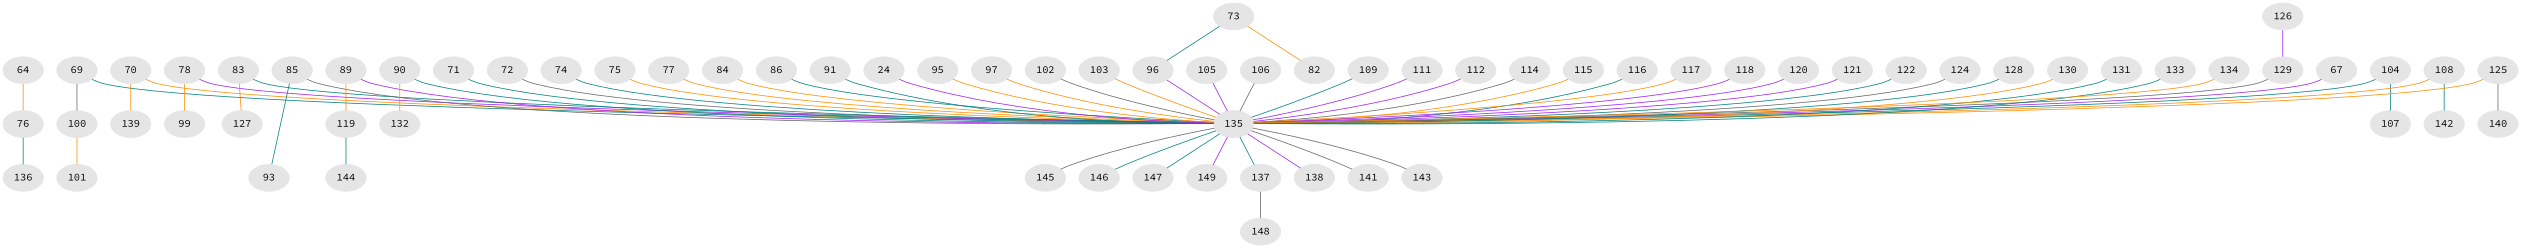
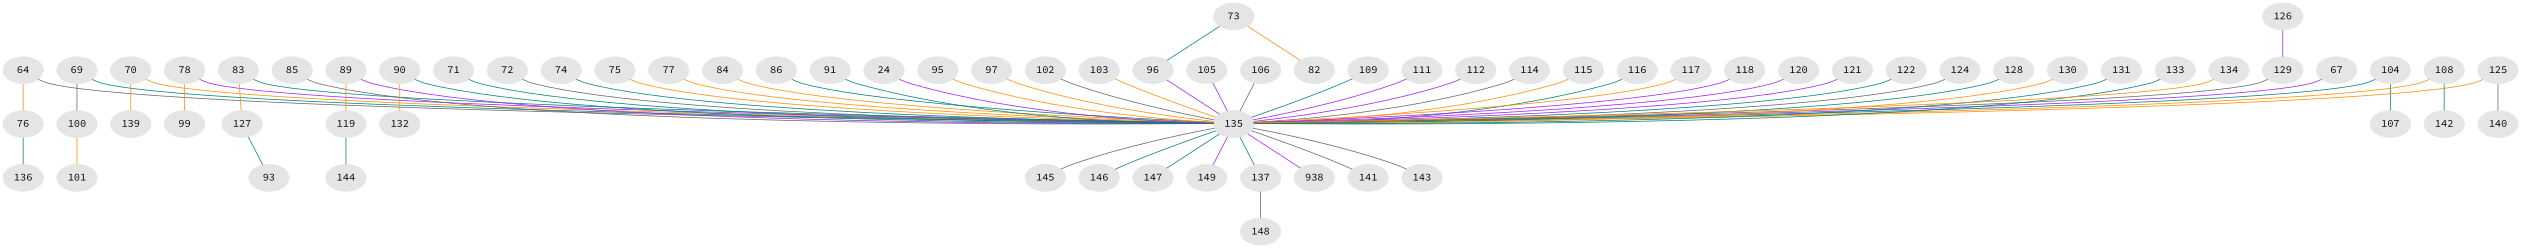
edge "64" -- "135": added
edge "85" -- "93": now "127" -- "93"
node "138": label "138" -> "938"
